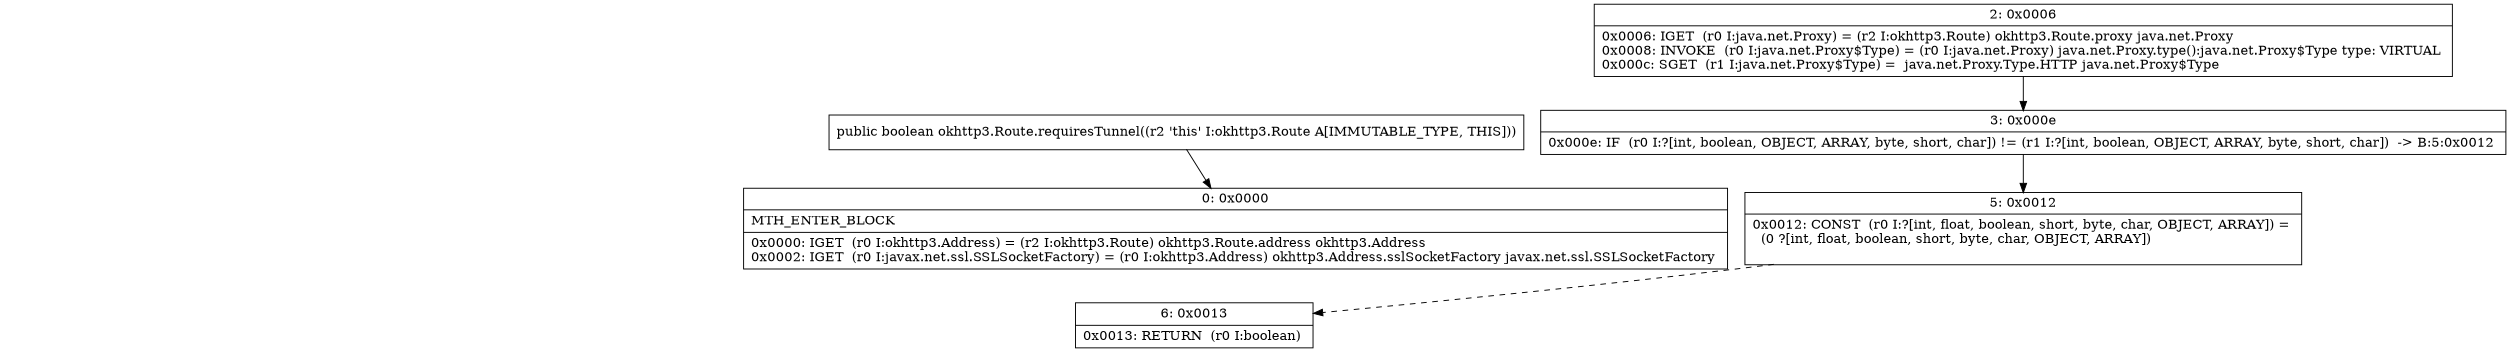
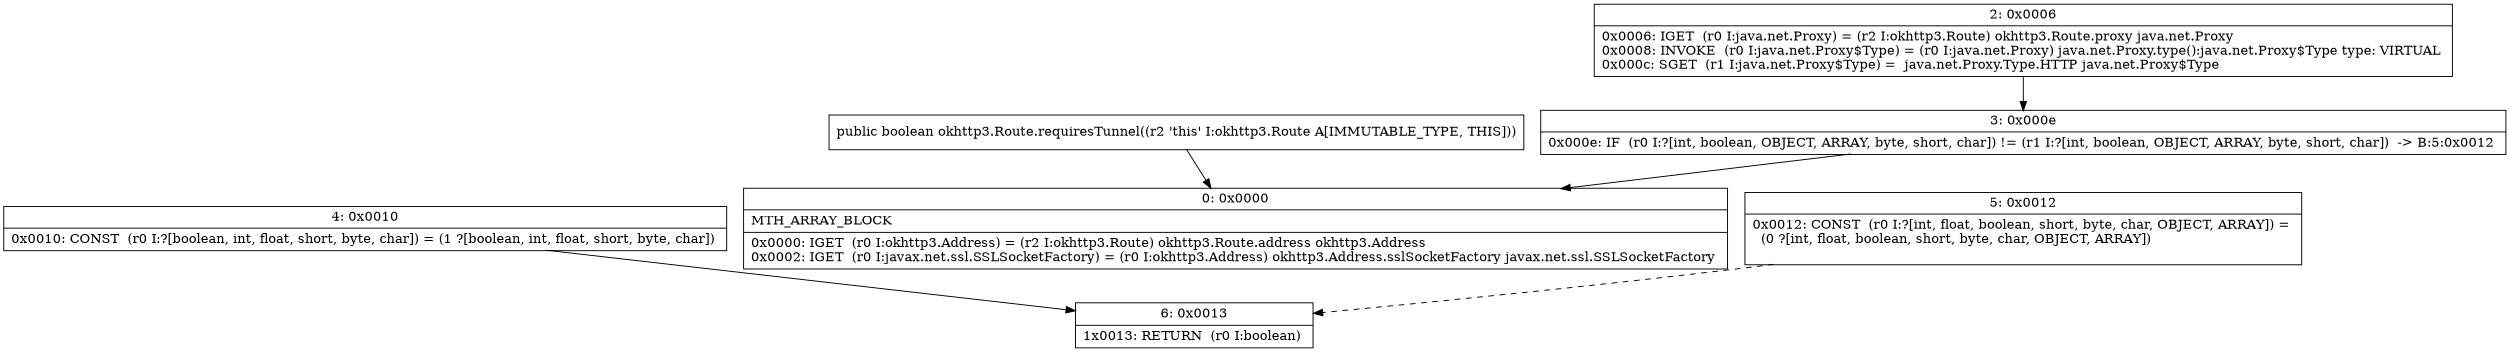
edge "3: 0x000e" -> "5: 0x0012": now "3: 0x000e" -> "0: 0x0000"
node "0: 0x0000": text "MTH_ENTER_BLOCK" -> "MTH_ARRAY_BLOCK"
node "4: 0x0010": added
node "6: 0x0013": text "0x0013: RETURN  (r0 I:boolean)" -> "1x0013: RETURN  (r0 I:boolean)"
